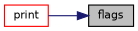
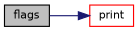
edge "print" -> "flags": reversed
